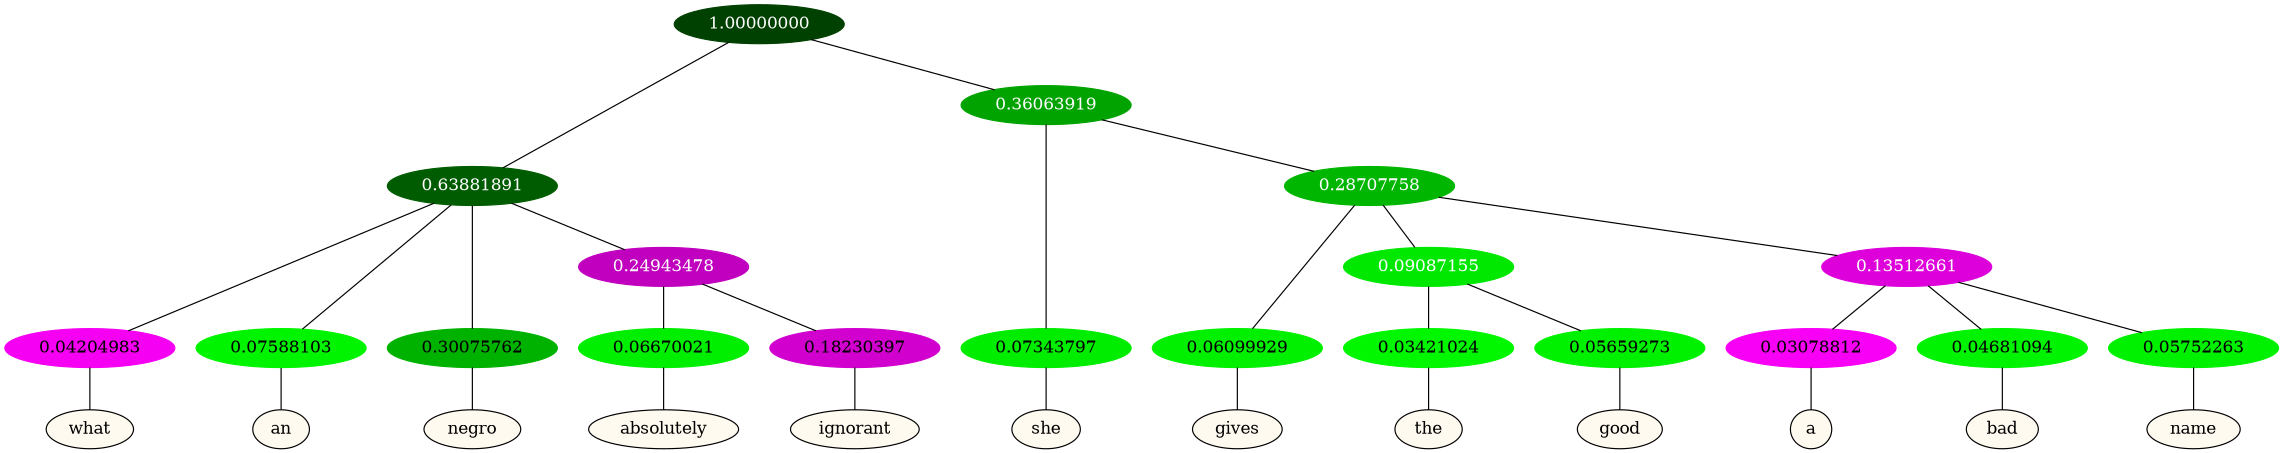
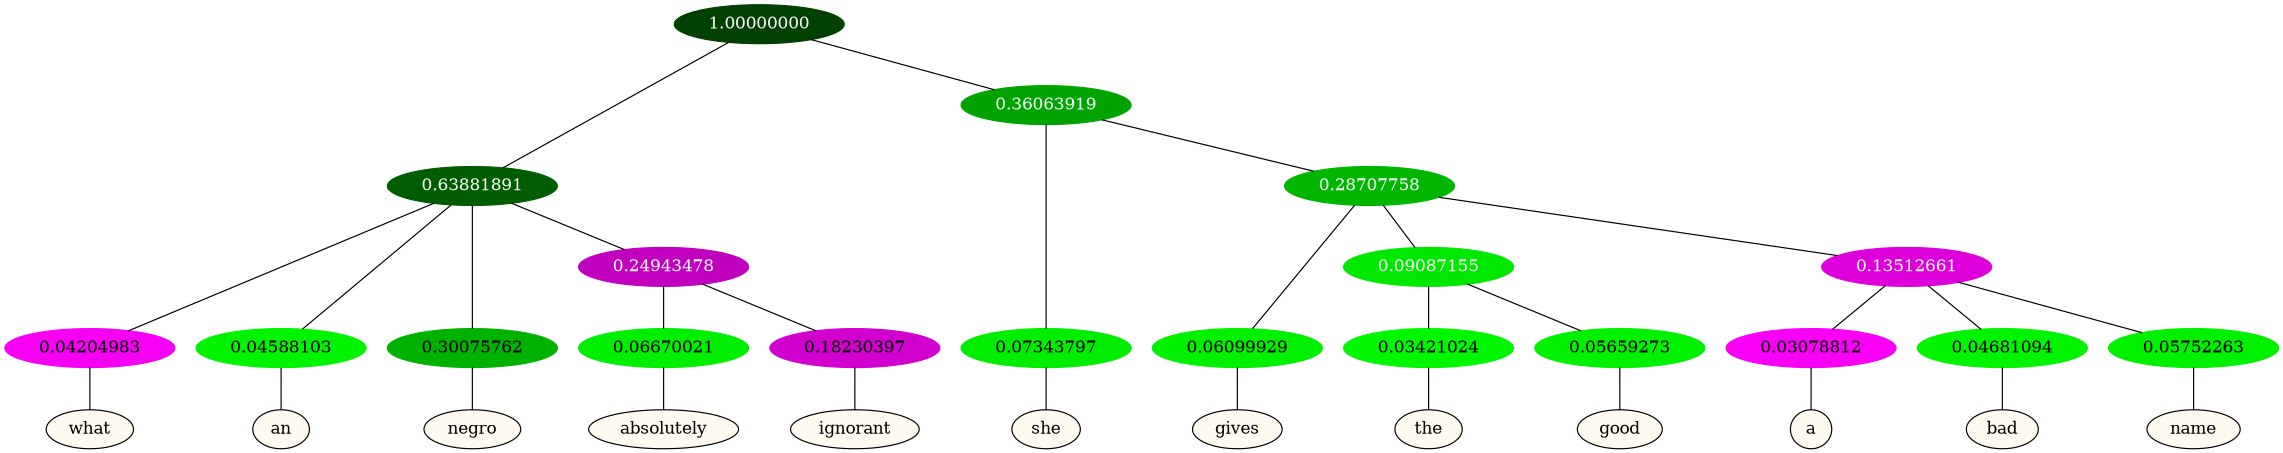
node "0.07588103": label "0.07588103" -> "0.04588103"
